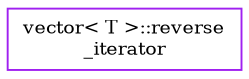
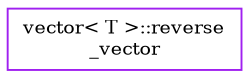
node "vector< T >::reverse _iterator": label "vector< T >::reverse _iterator" -> "vector< T >::reverse _vector"
